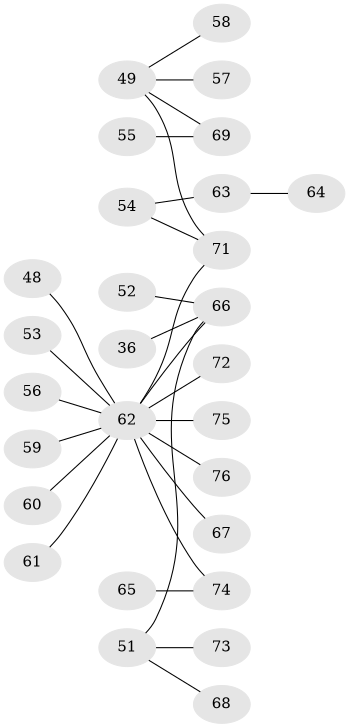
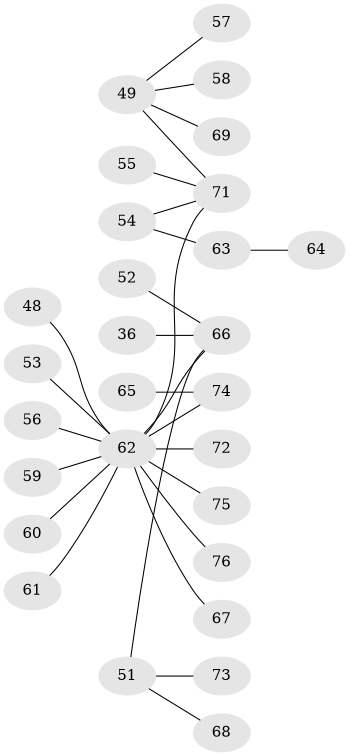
edge "55" -- "69": now "55" -- "71"
